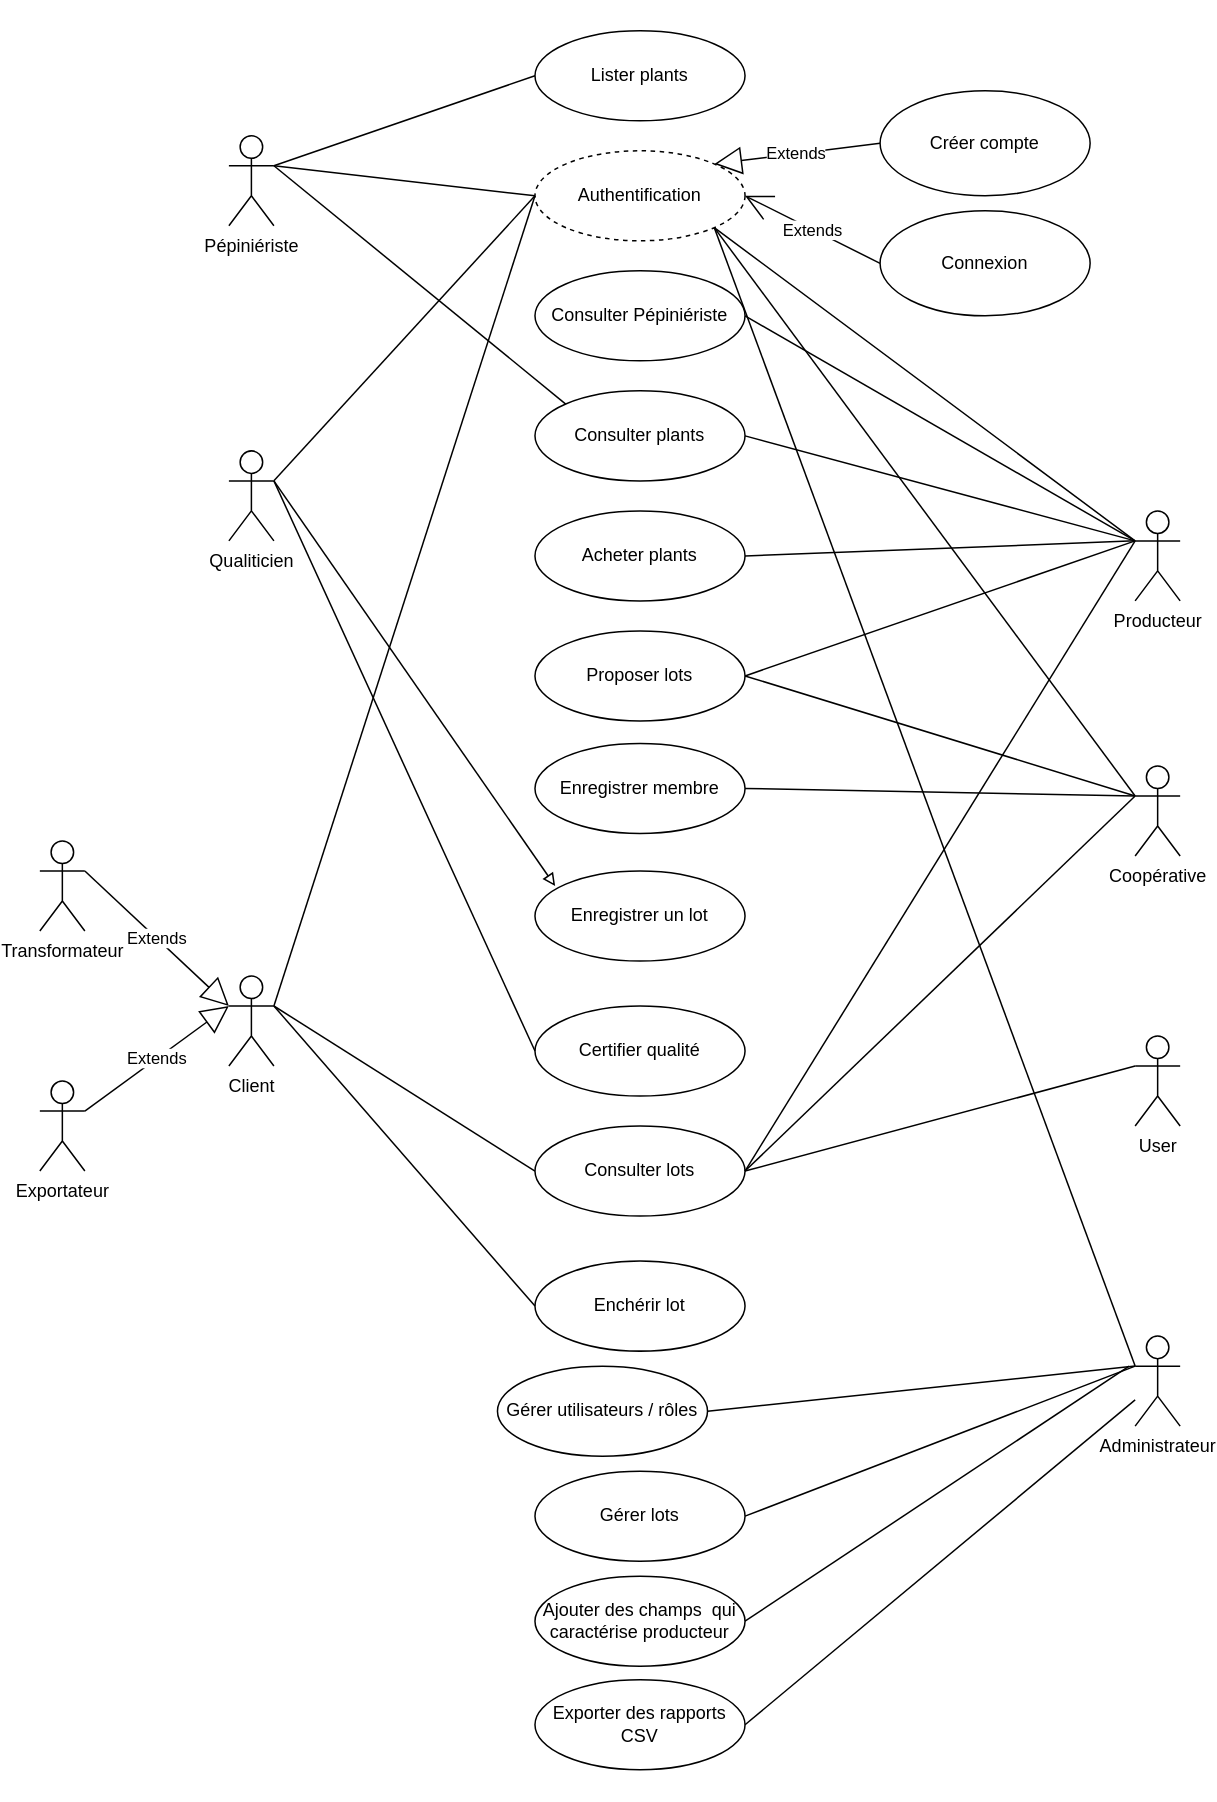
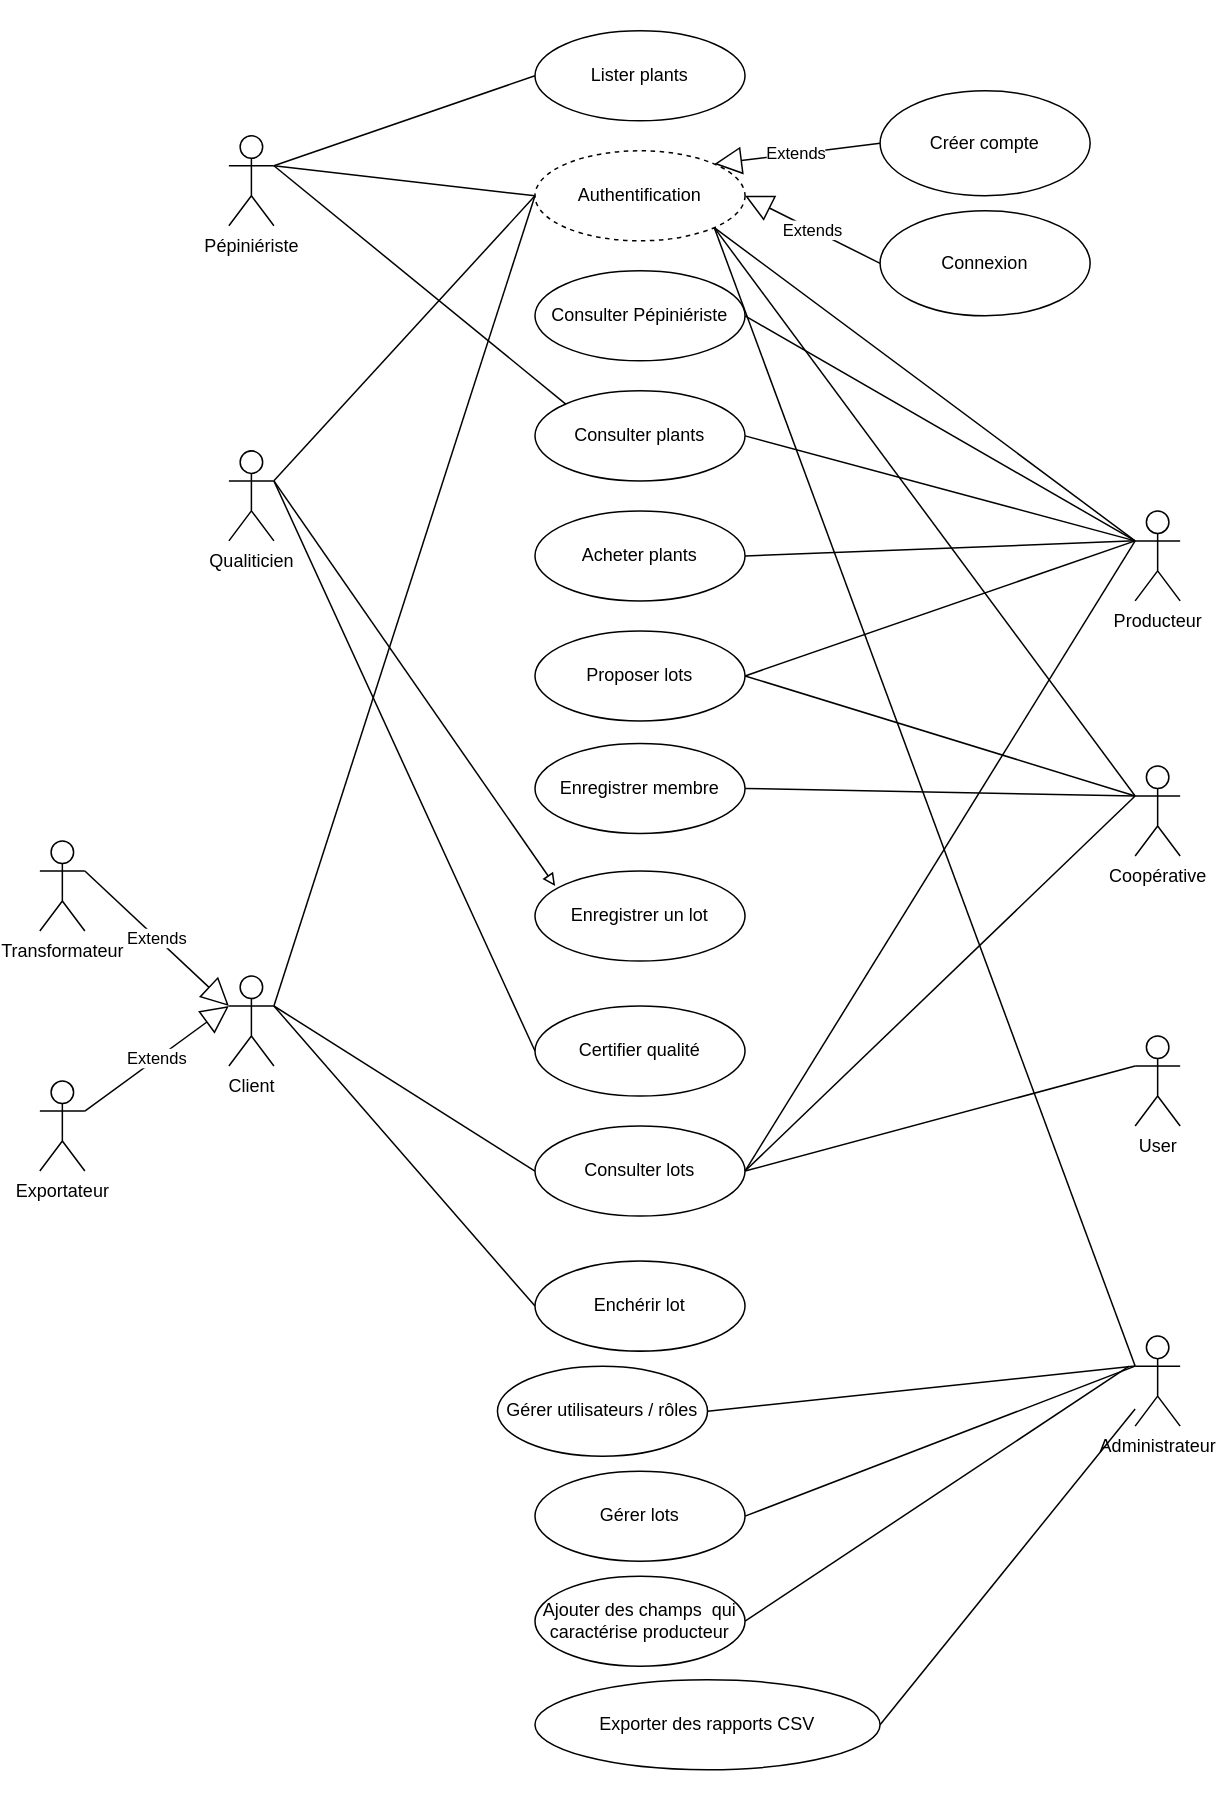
edge "Connexion" -> "Authentification": arrowhead open -> block
node "Exporter des rapports CSV": size 210x90 -> 345x90
